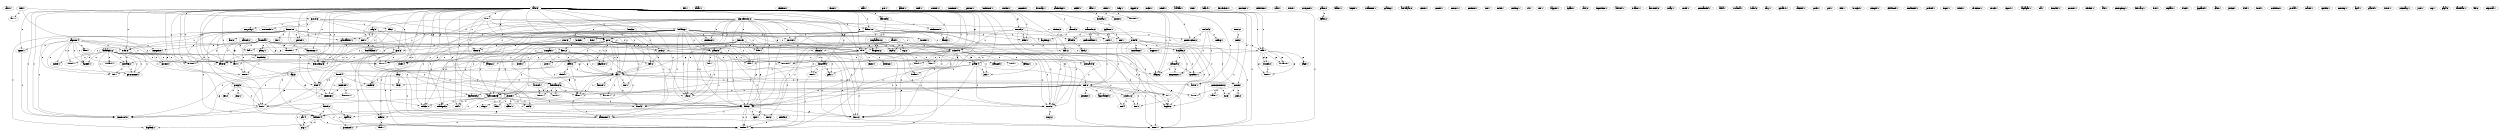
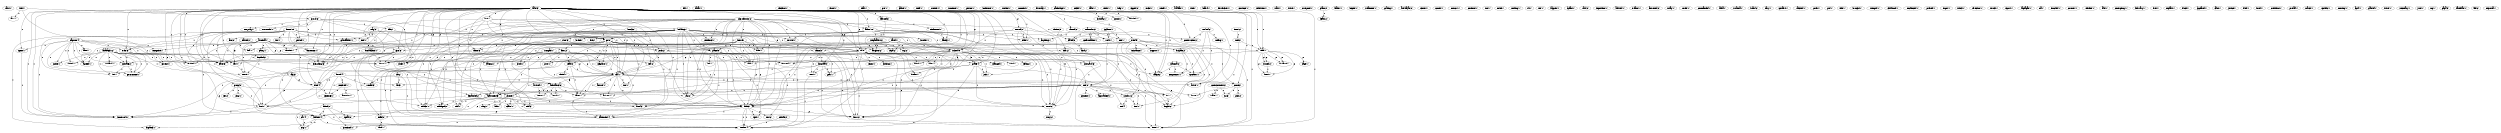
edge "brigade(2)" -> "mamma(2)": removed, label "1"
edge "day(3)" -> "sentence(1)": now "day(3)" -> "time(4)"
